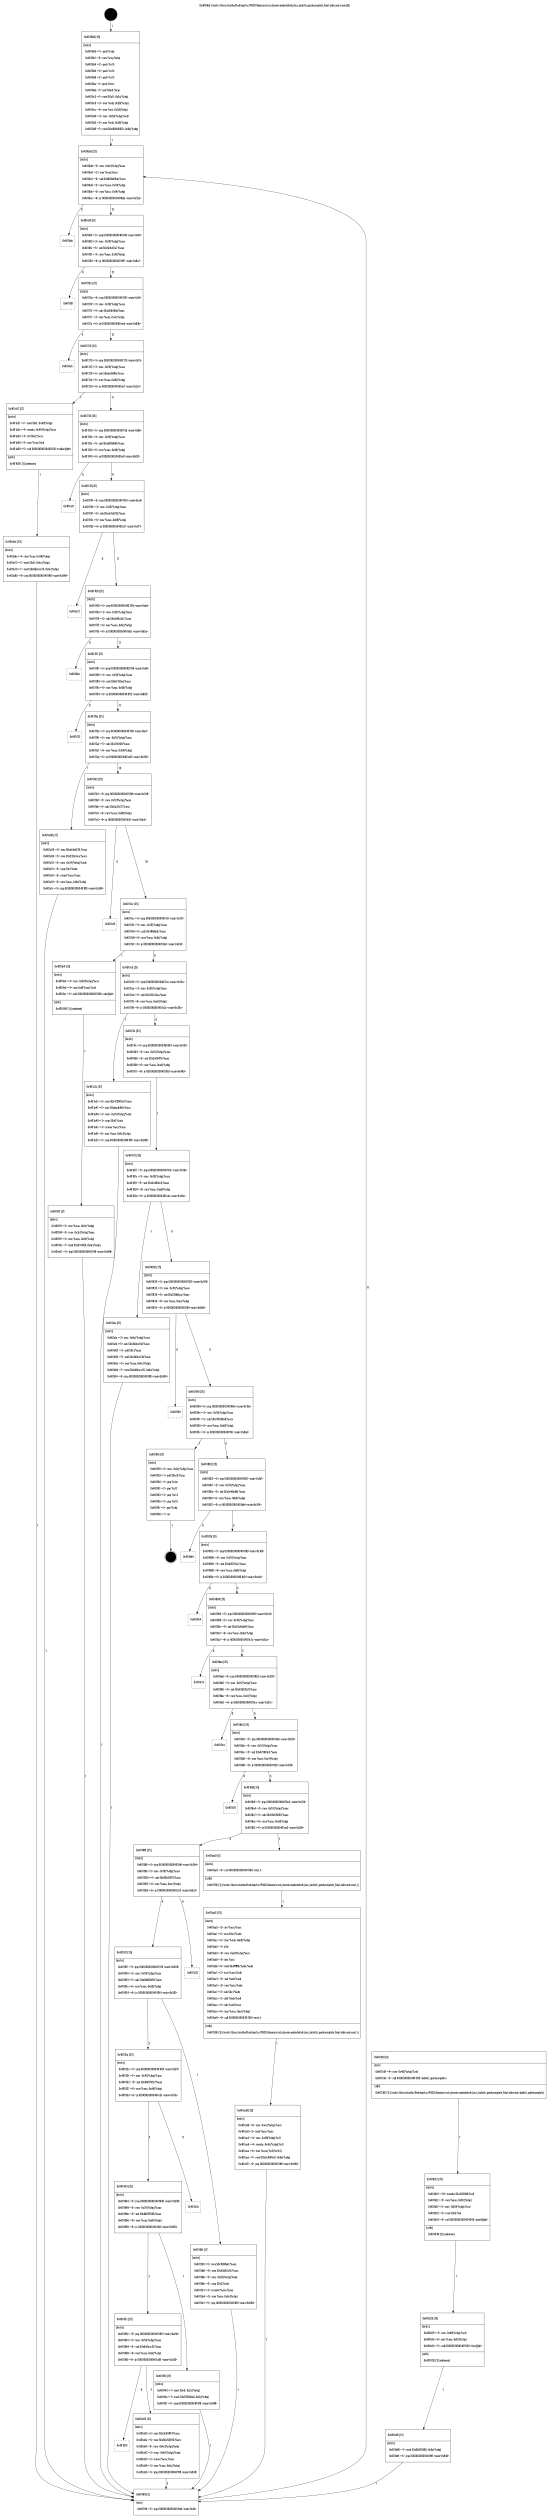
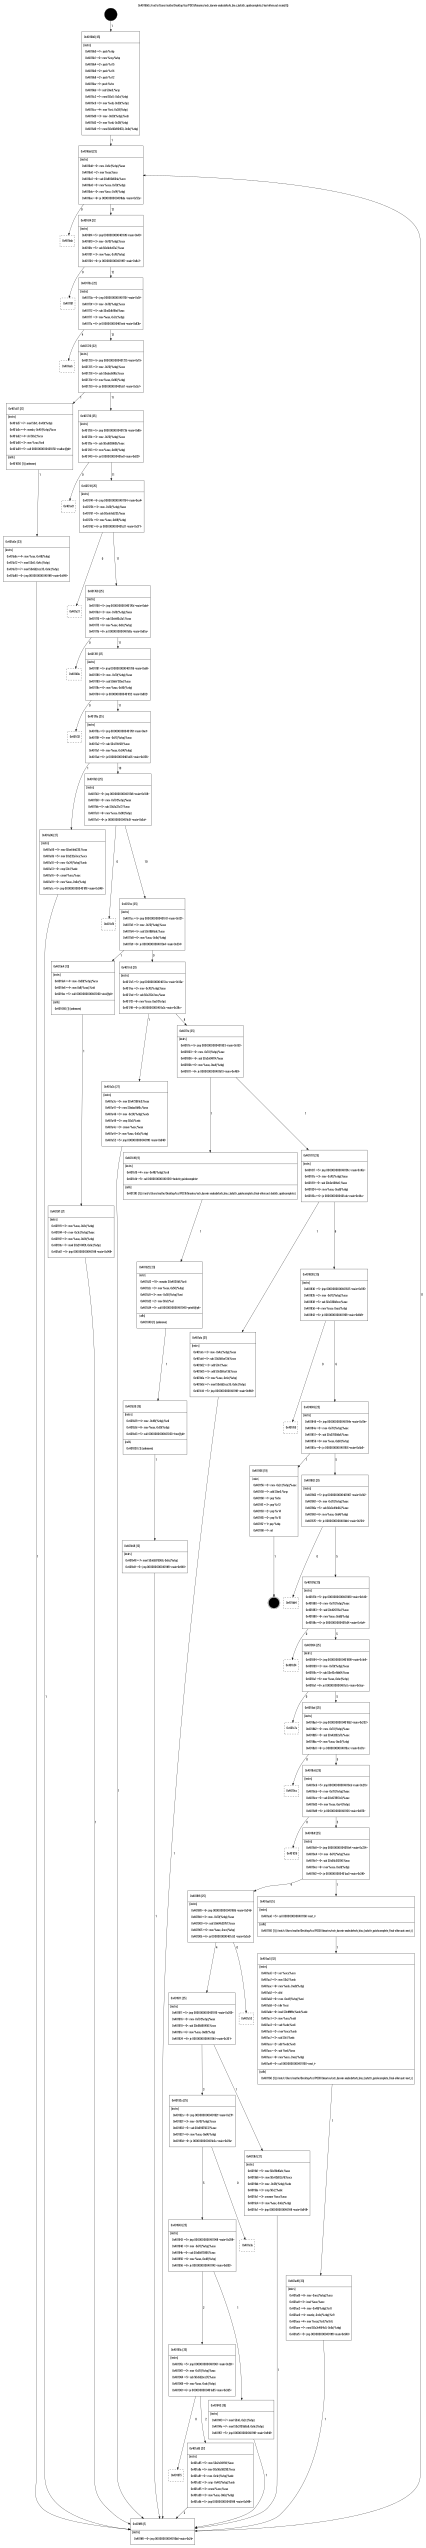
edge "0x4017fe [25]" -> "0x401b19 [9]": added, label "1"
